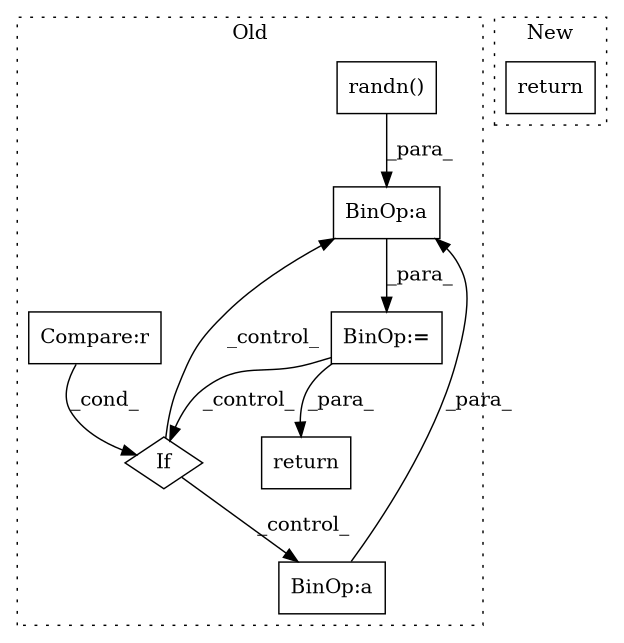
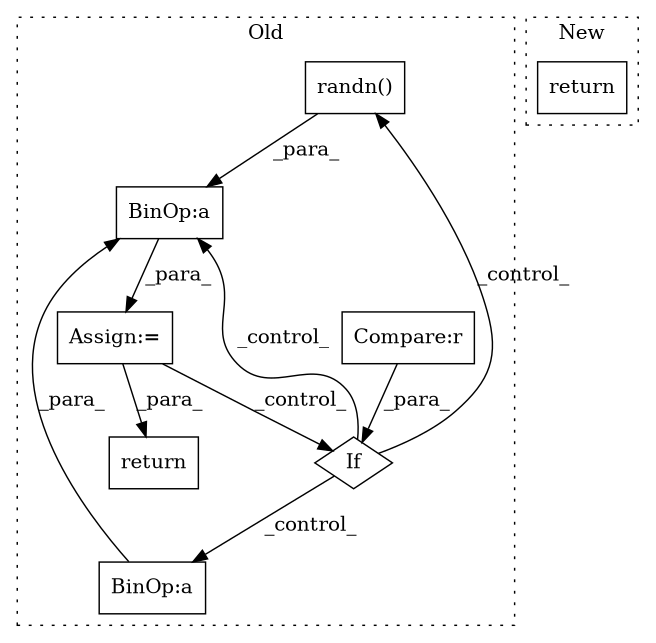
edge "If" -> "randn()": added, label "_control_"
node "BinOp:=": label "BinOp:=" -> "Assign:="
edge "Compare:r" -> "If": label "_cond_" -> "_para_"
